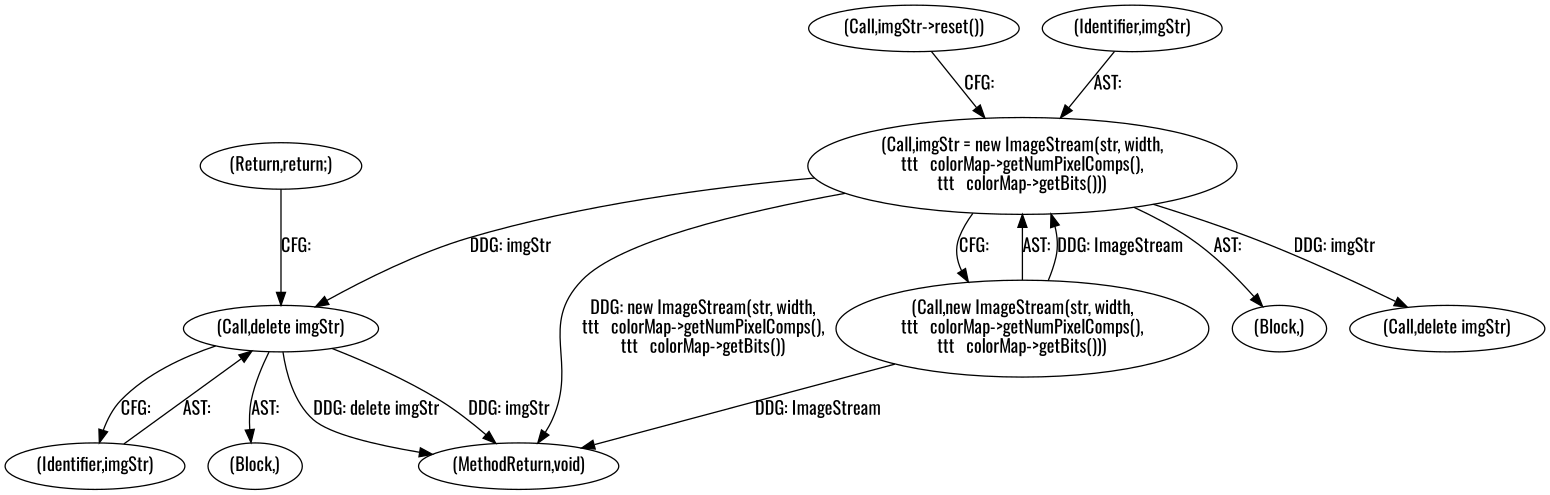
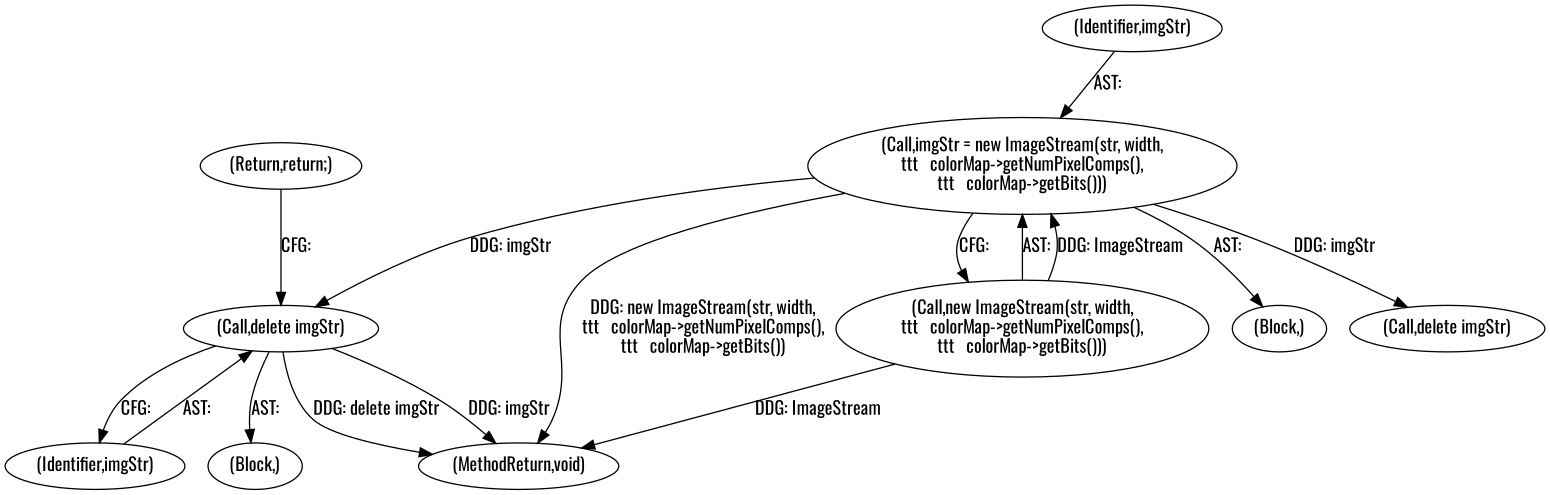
node "(Call,imgStr->reset())": removed
